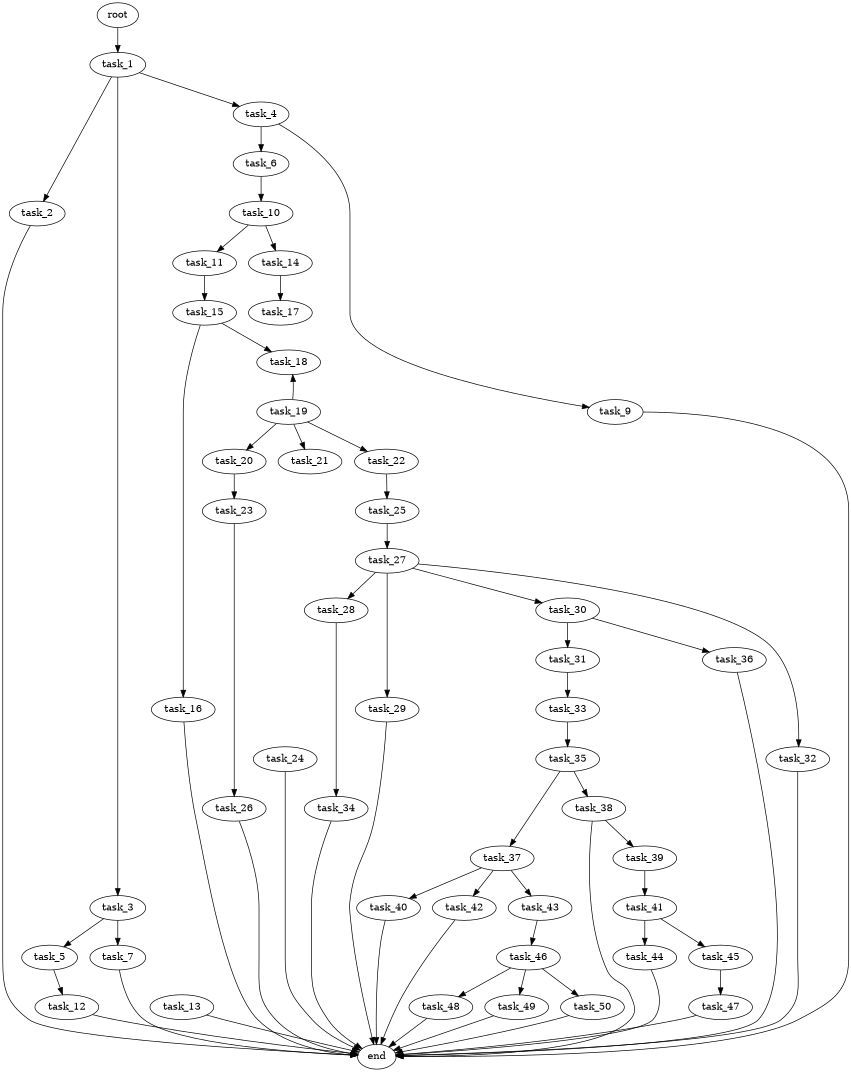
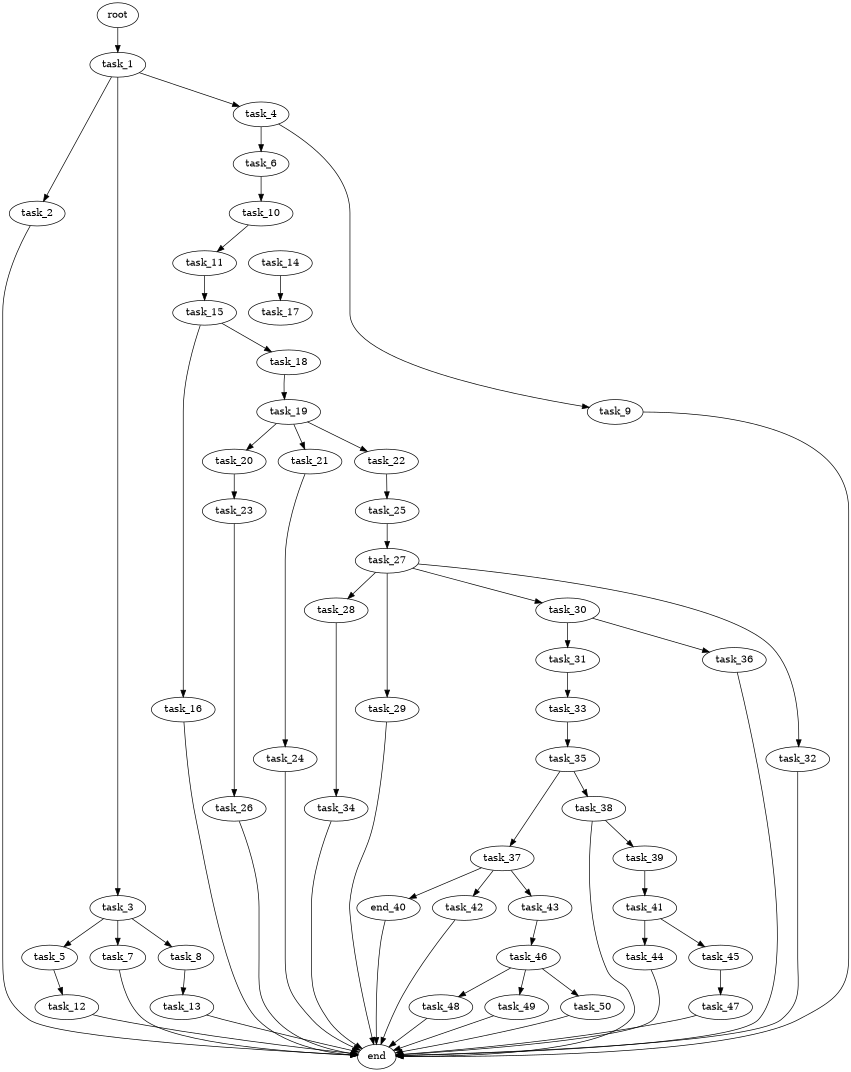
edge "task_10" -> "task_14": removed
edge "task_19" -> "task_18": reversed
edge "task_21" -> "task_24": added
node "task_40": label "task_40" -> "end_40"
node "task_8": added
